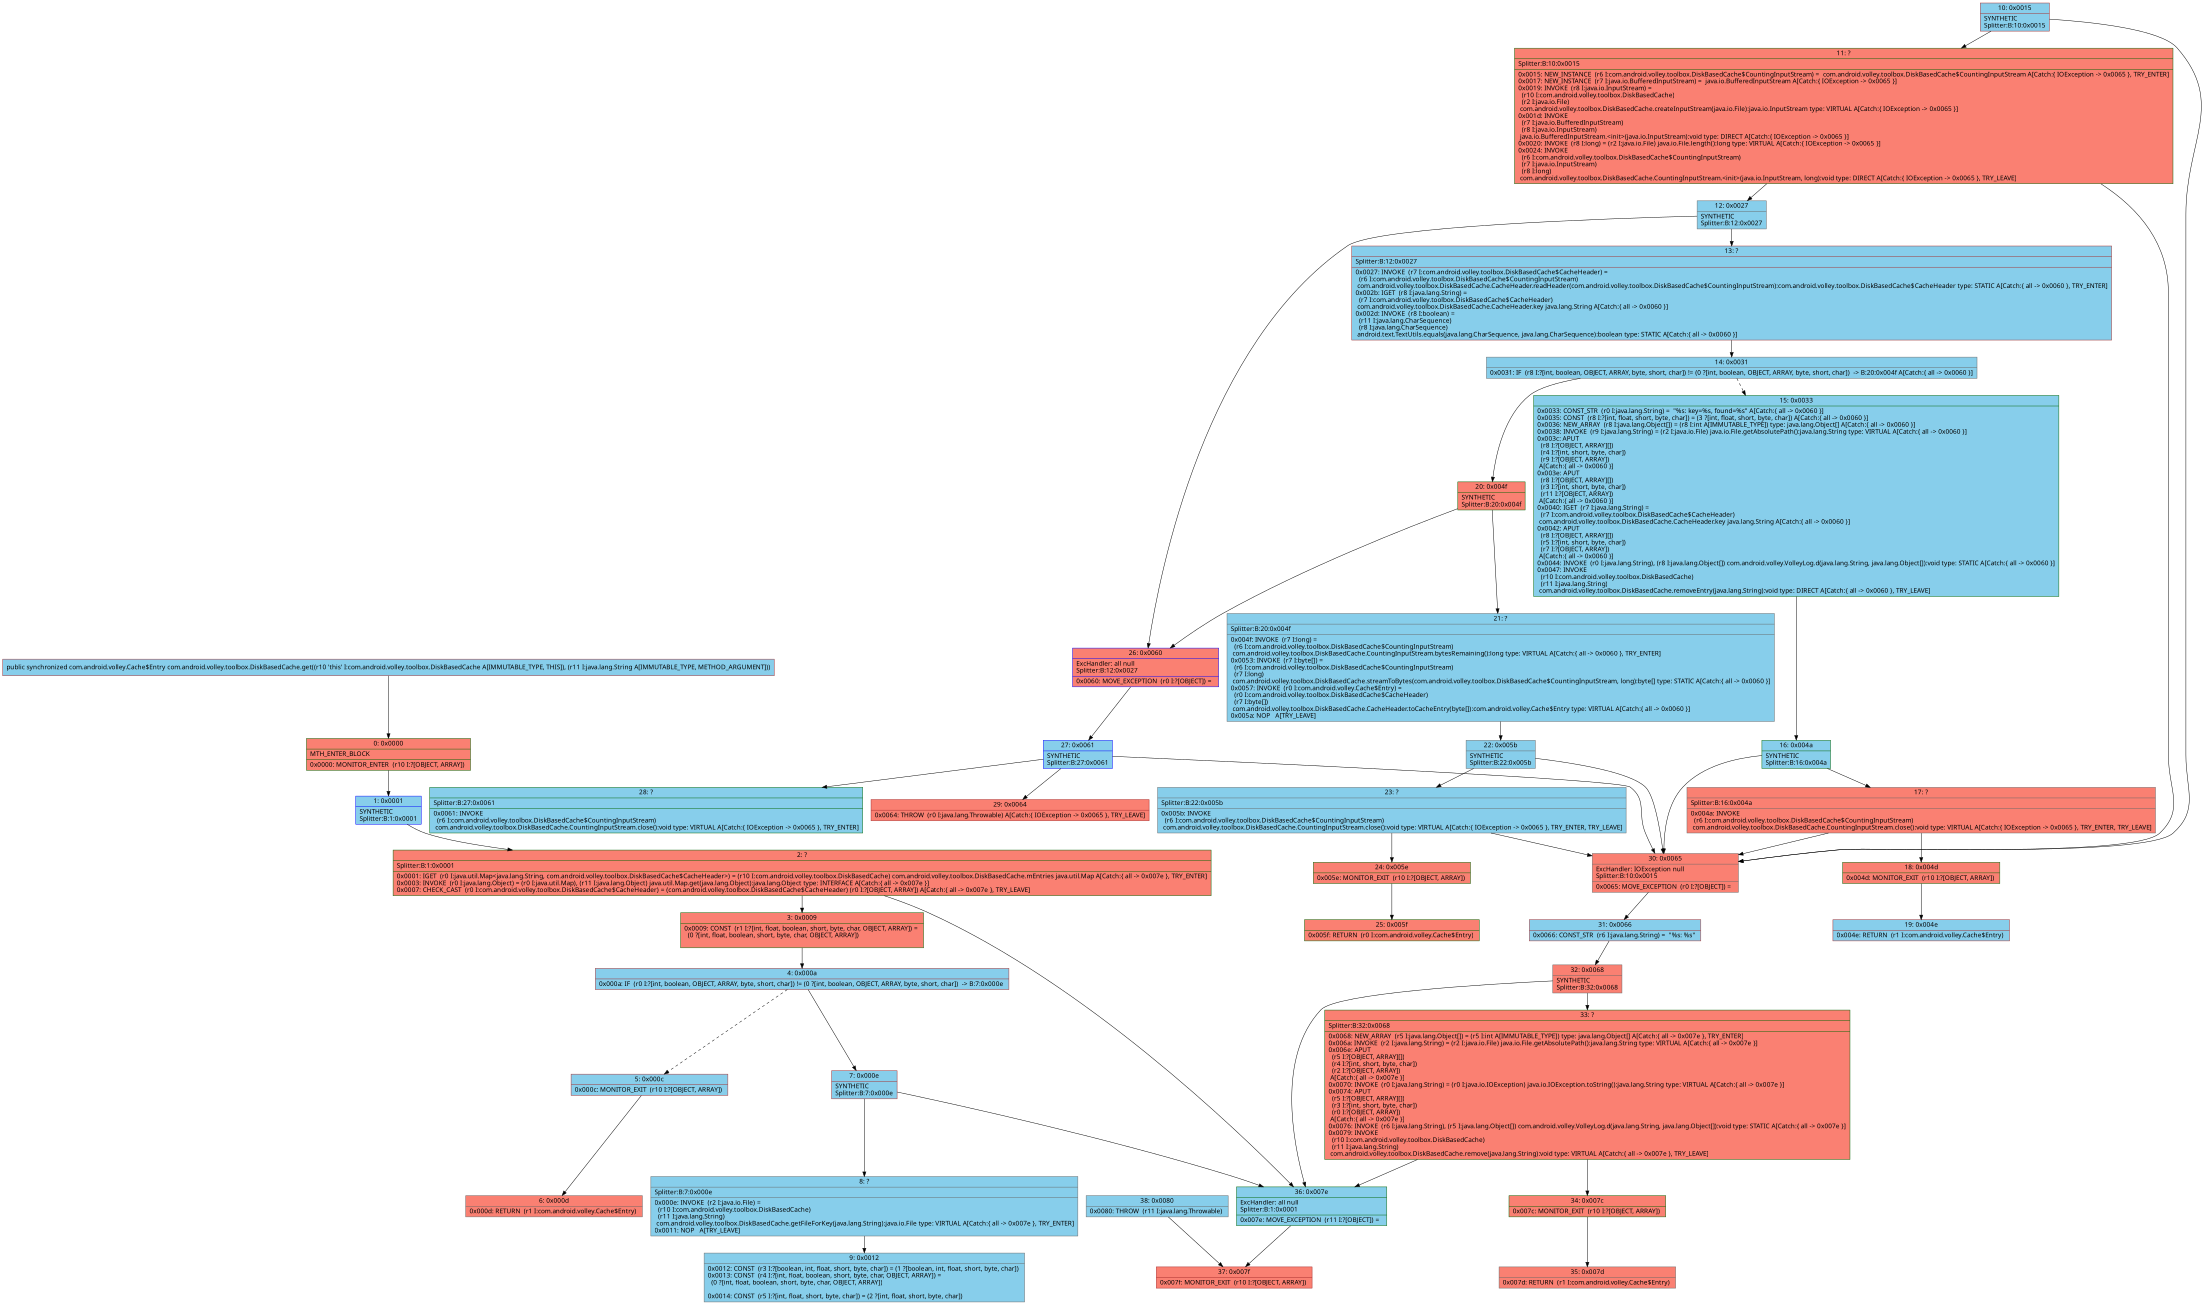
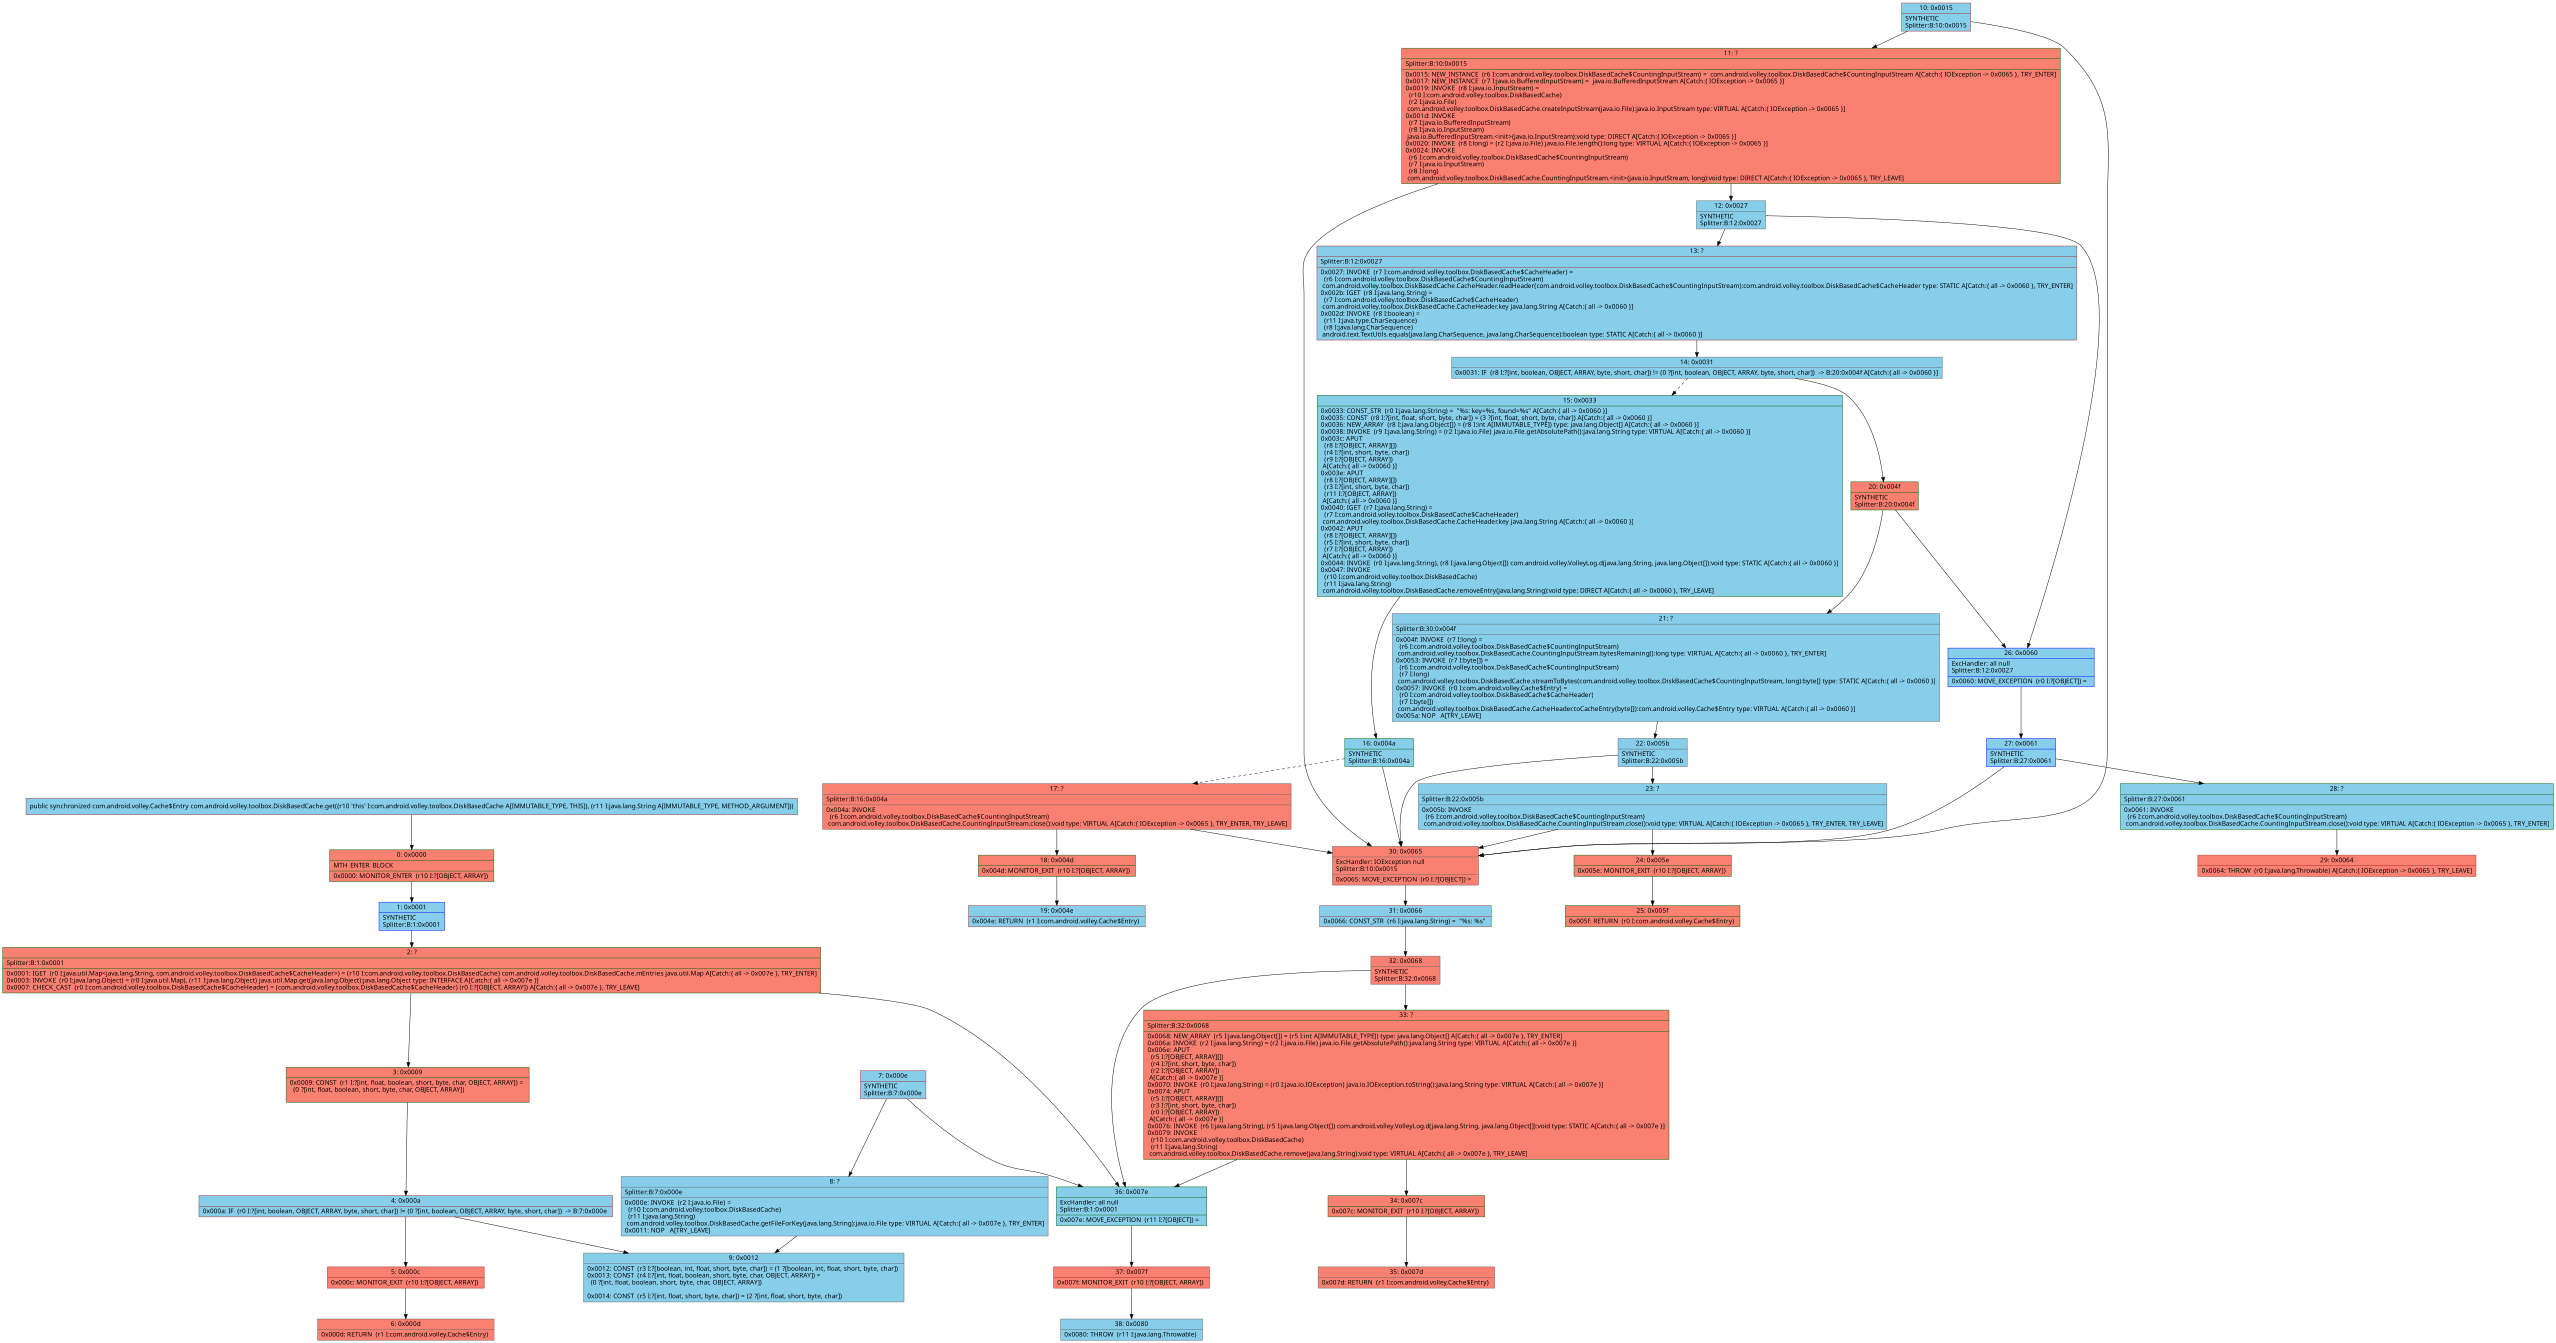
node "13: ?": text "(r11 I:java.lang.CharSequence)" -> "(r11 I:java.type.CharSequence)"
node "21: ?": text "Splitter:B:20:0x004f" -> "Splitter:B:30:0x004f"
node "26: 0x0060": fillcolor salmon -> skyblue
edge "16: 0x004a" -> "17: ?": style solid -> dashed
edge "27: 0x0061" -> "29: 0x0064": now "28: ?" -> "29: 0x0064"
edge "4: 0x000a" -> "7: 0x000e": now "4: 0x000a" -> "9: 0x0012"
edge "4: 0x000a" -> "5: 0x000c": style dashed -> solid
node "5: 0x000c": fillcolor skyblue -> salmon
edge "38: 0x0080" -> "37: 0x007f": reversed
